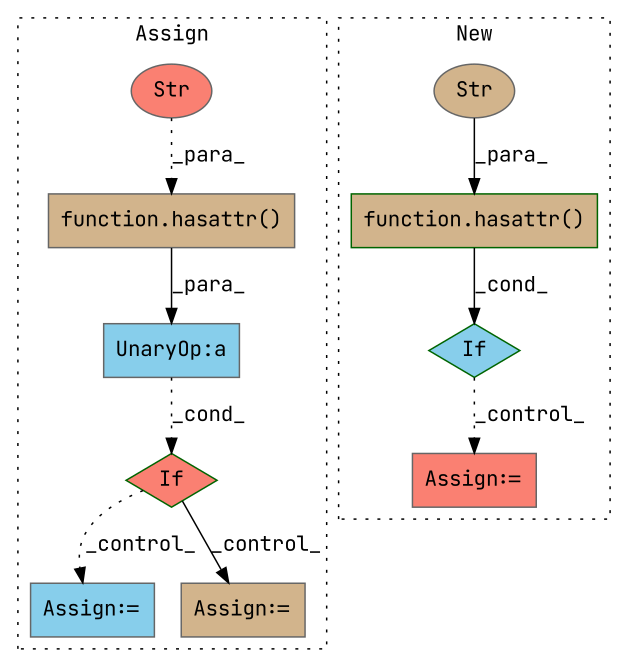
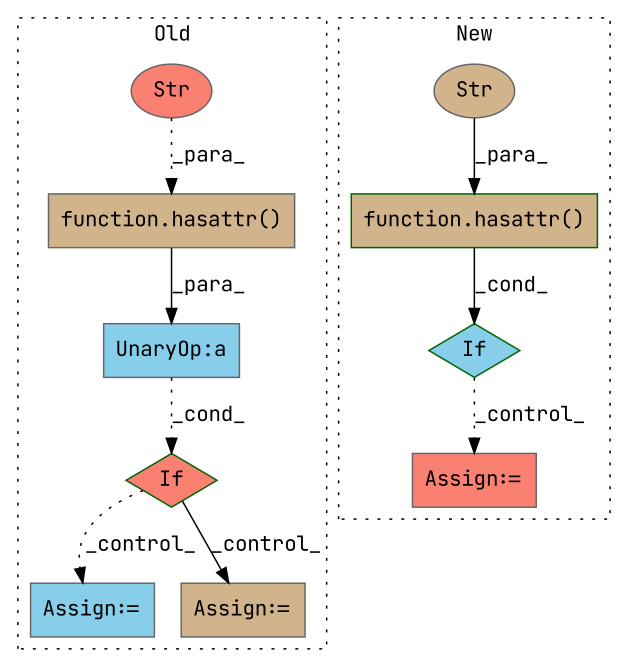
cluster "Assign": label "Assign" -> "Old"
